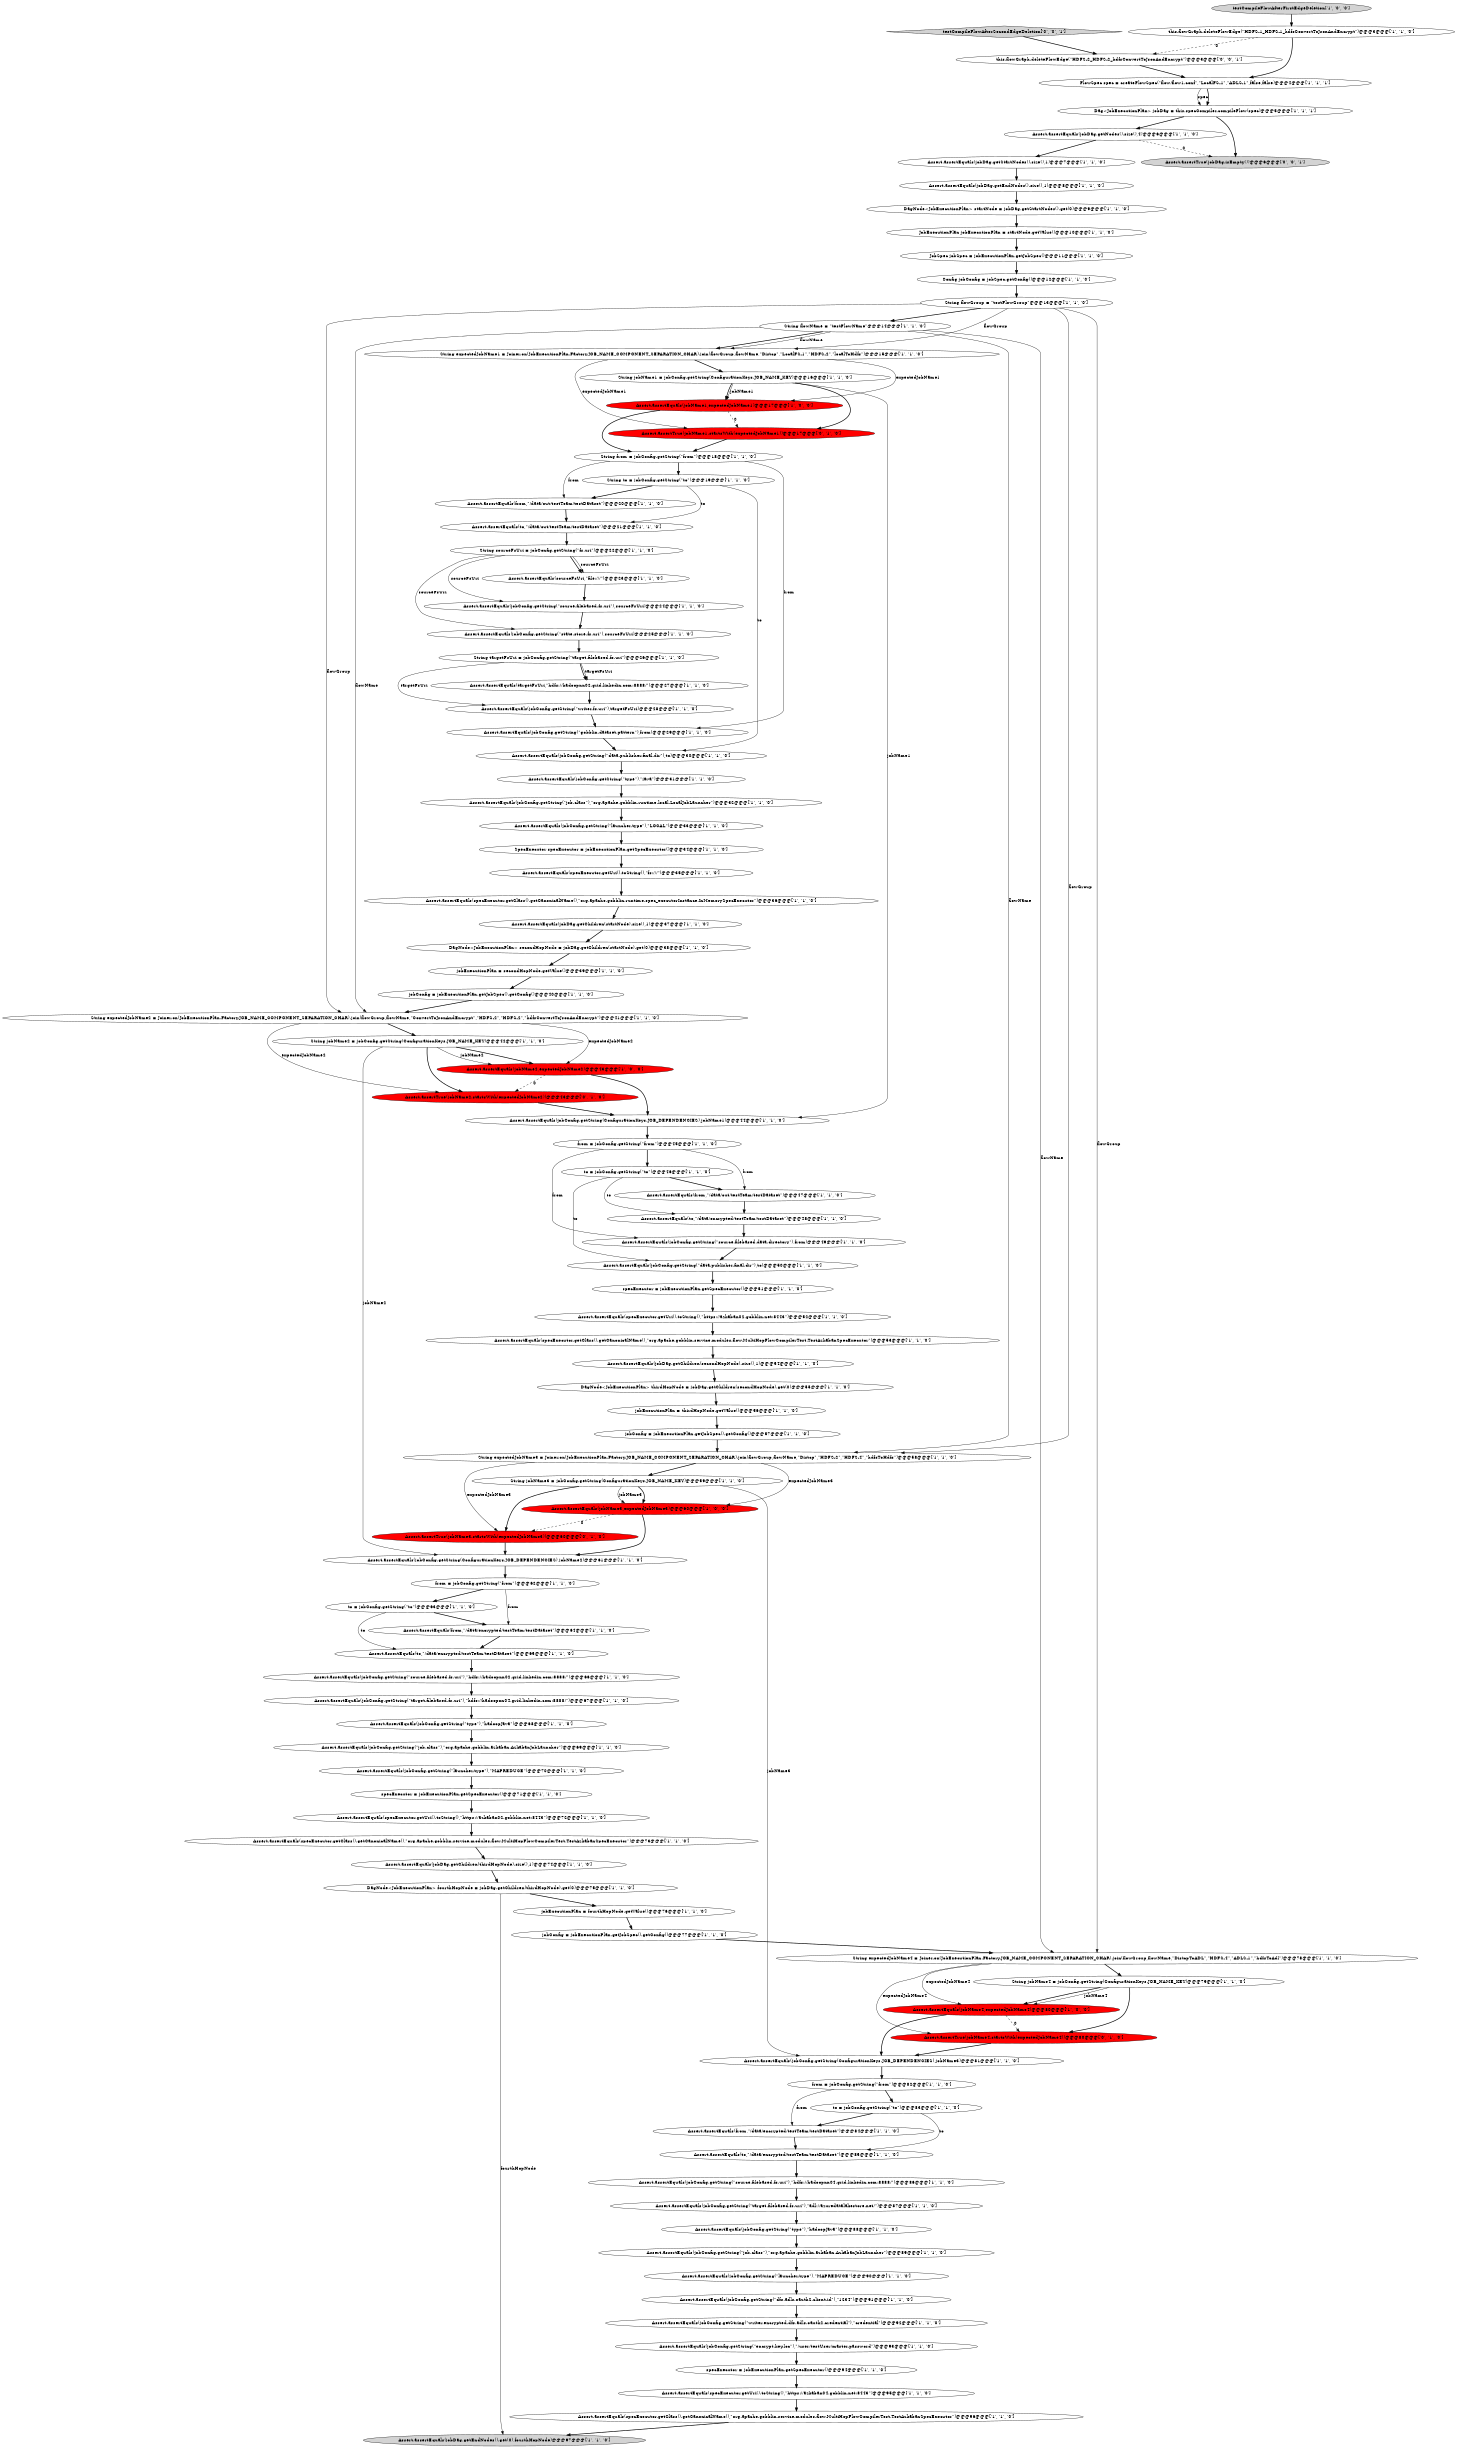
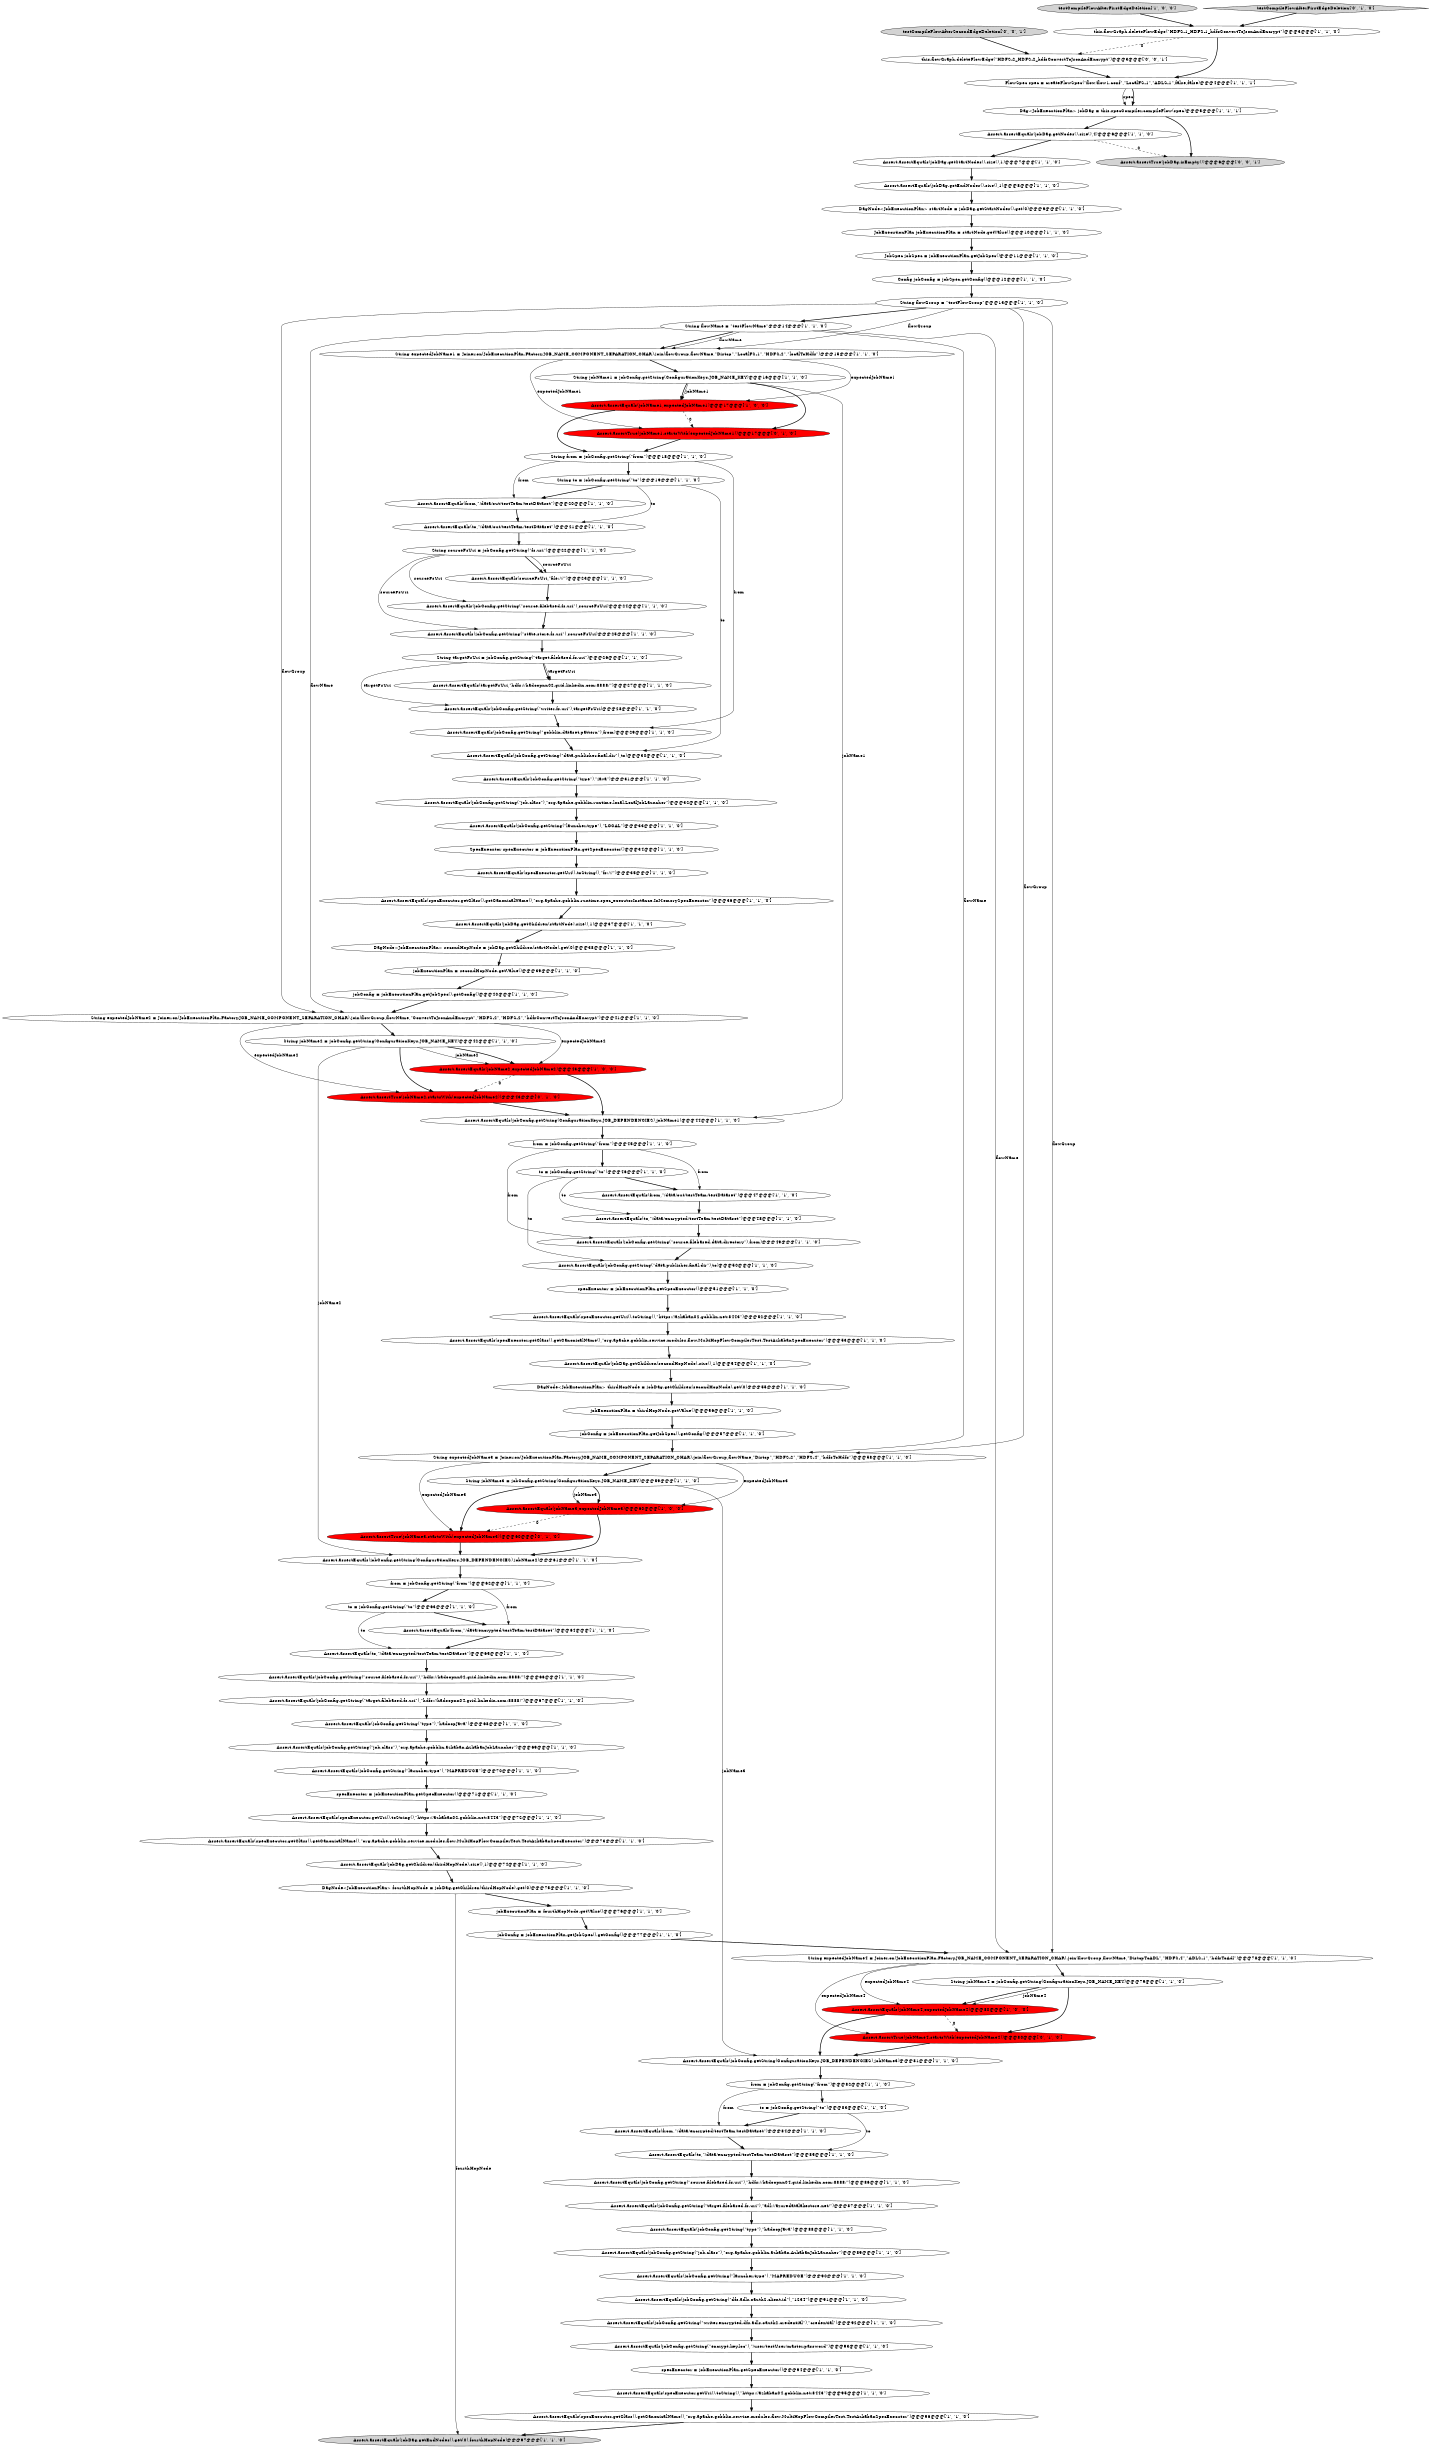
node "testCompileFlowAfterFirstEdgeDeletion['0', '1', '0']": added
node "testCompileFlowAfterSecondEdgeDeletion['0', '0', '1']": shape diamond -> ellipse
